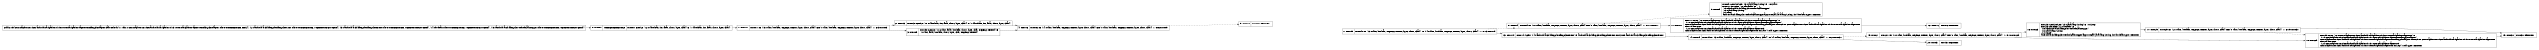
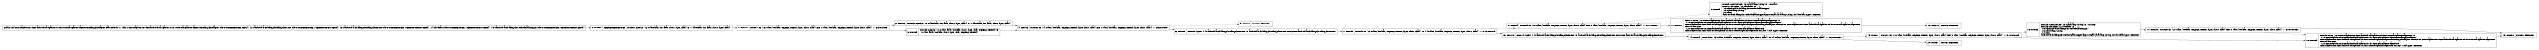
node "0: 0x0000": text "MTH_ENTER_BLOCK" -> "IGET_ENTER_BLOCK"
node "6: 0x0009": added
node "16: 0x0023": text "(r2 I:type)" -> "(r2 I:int)"
